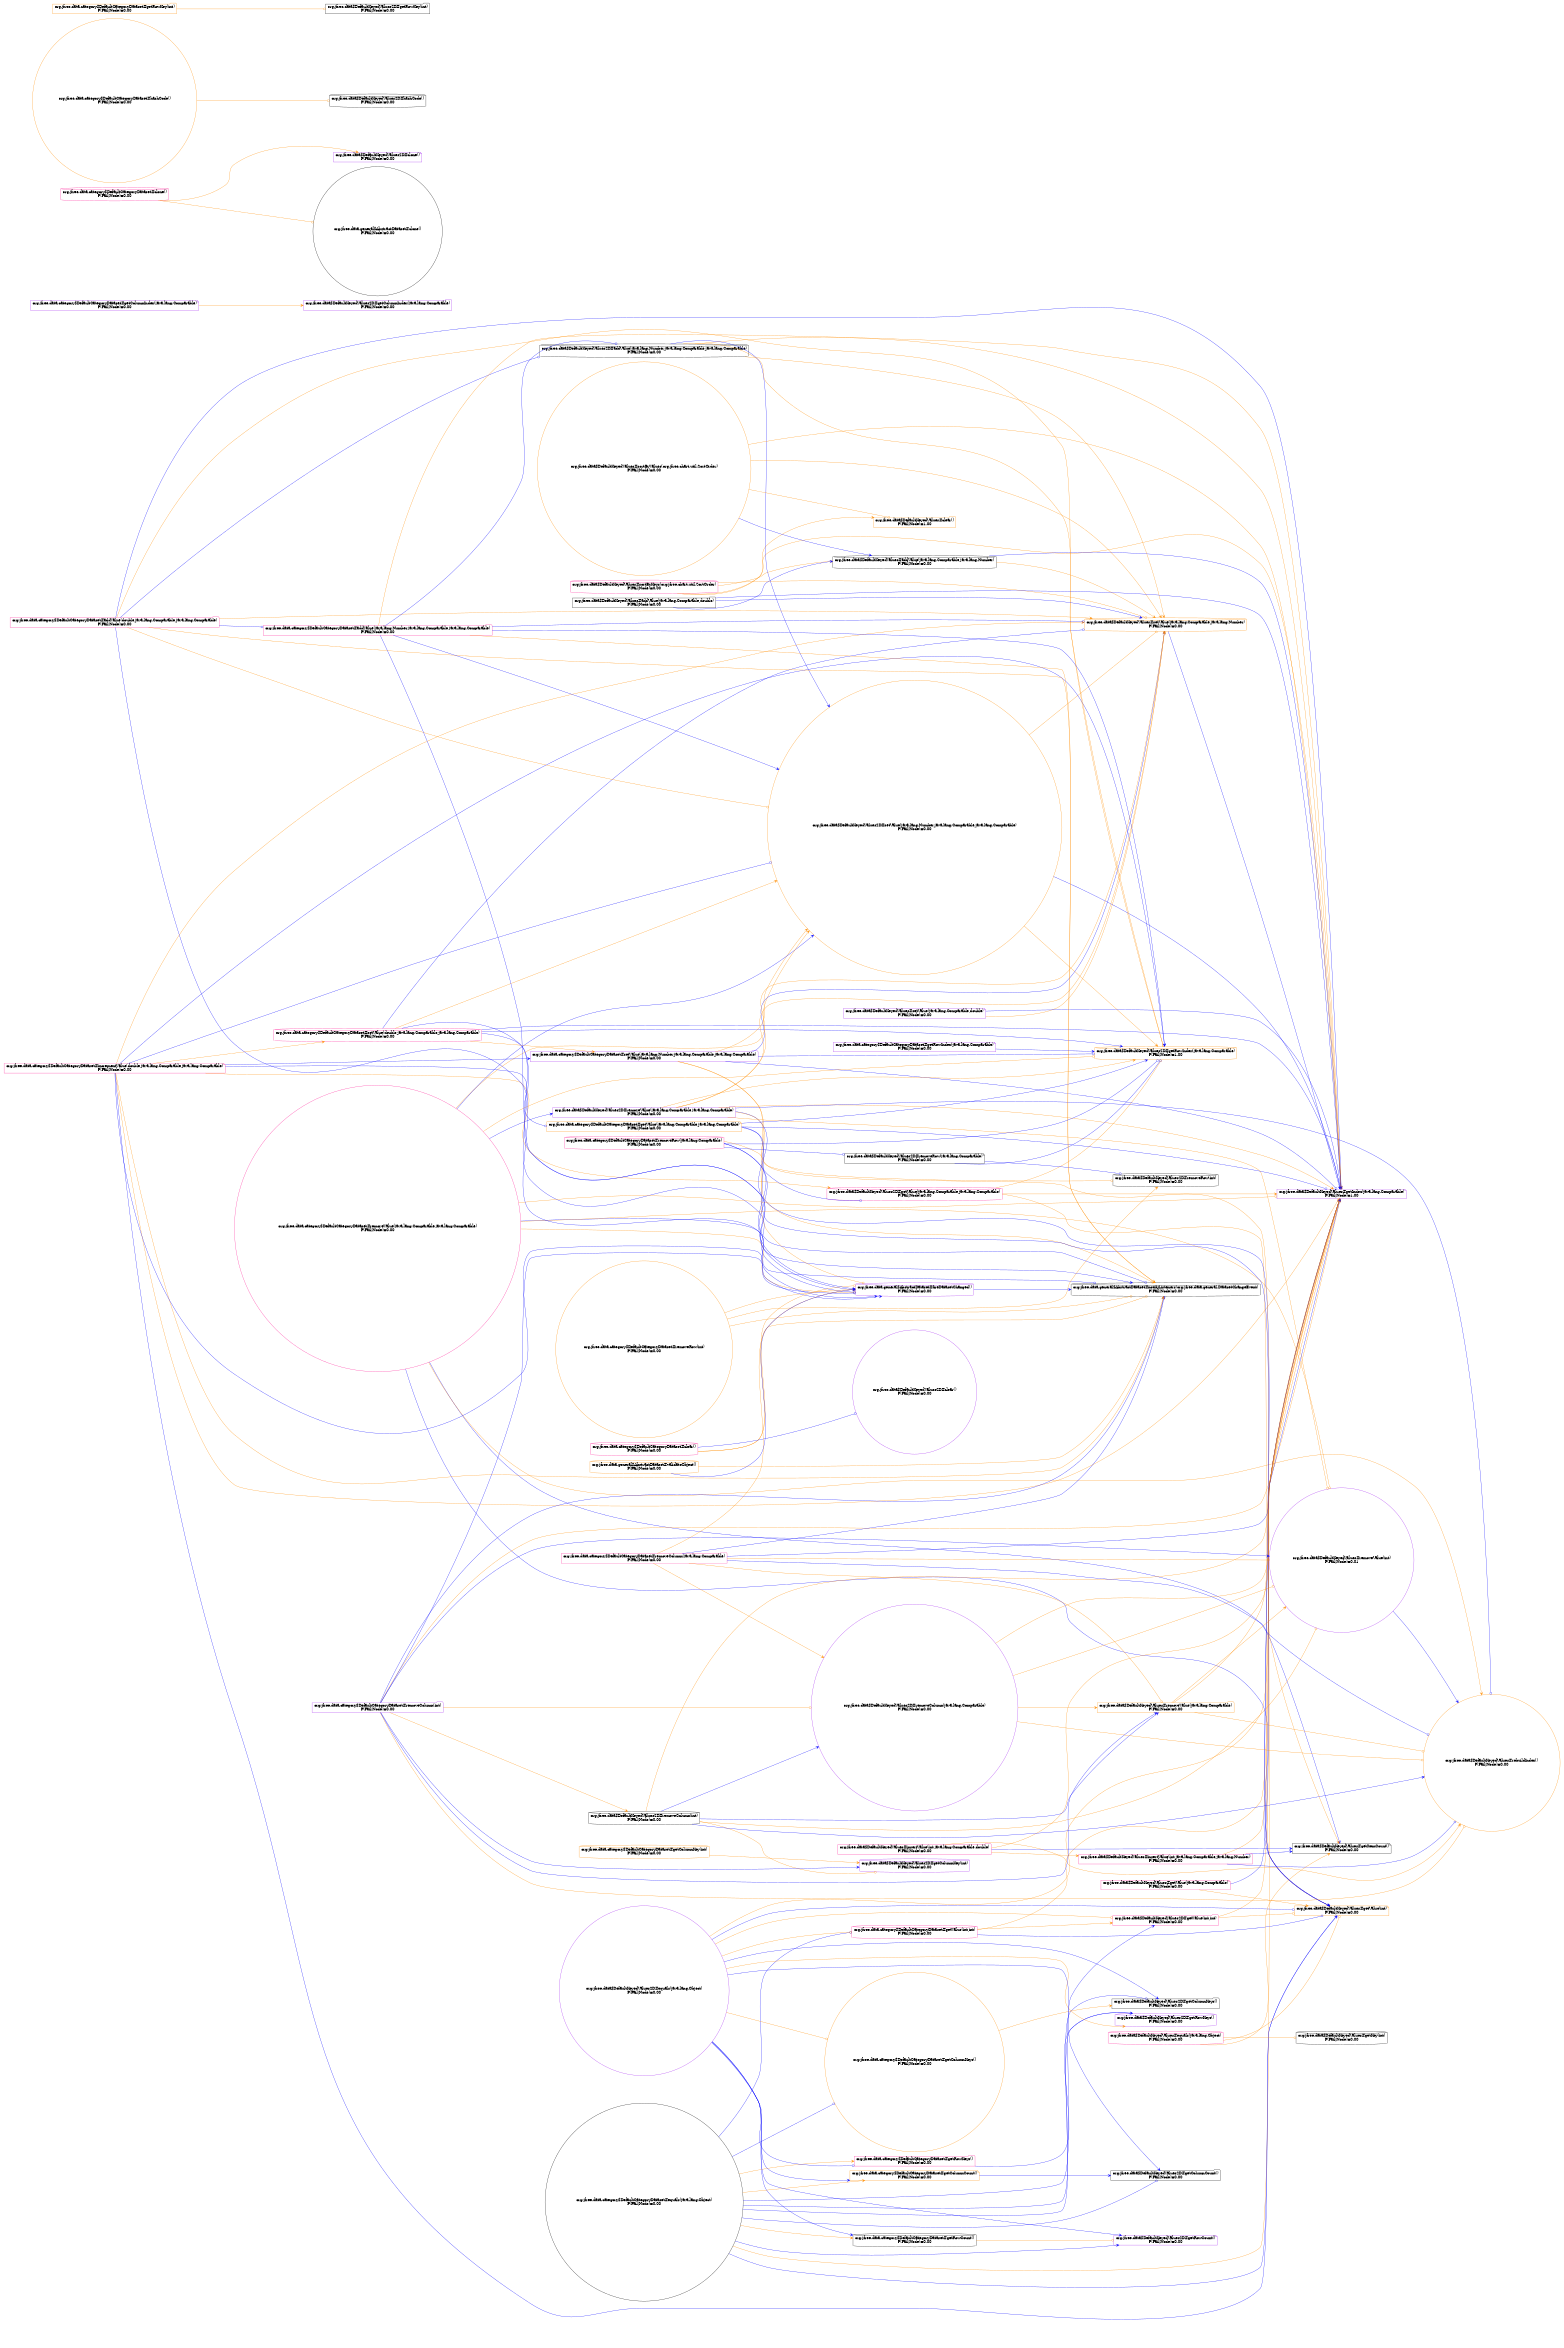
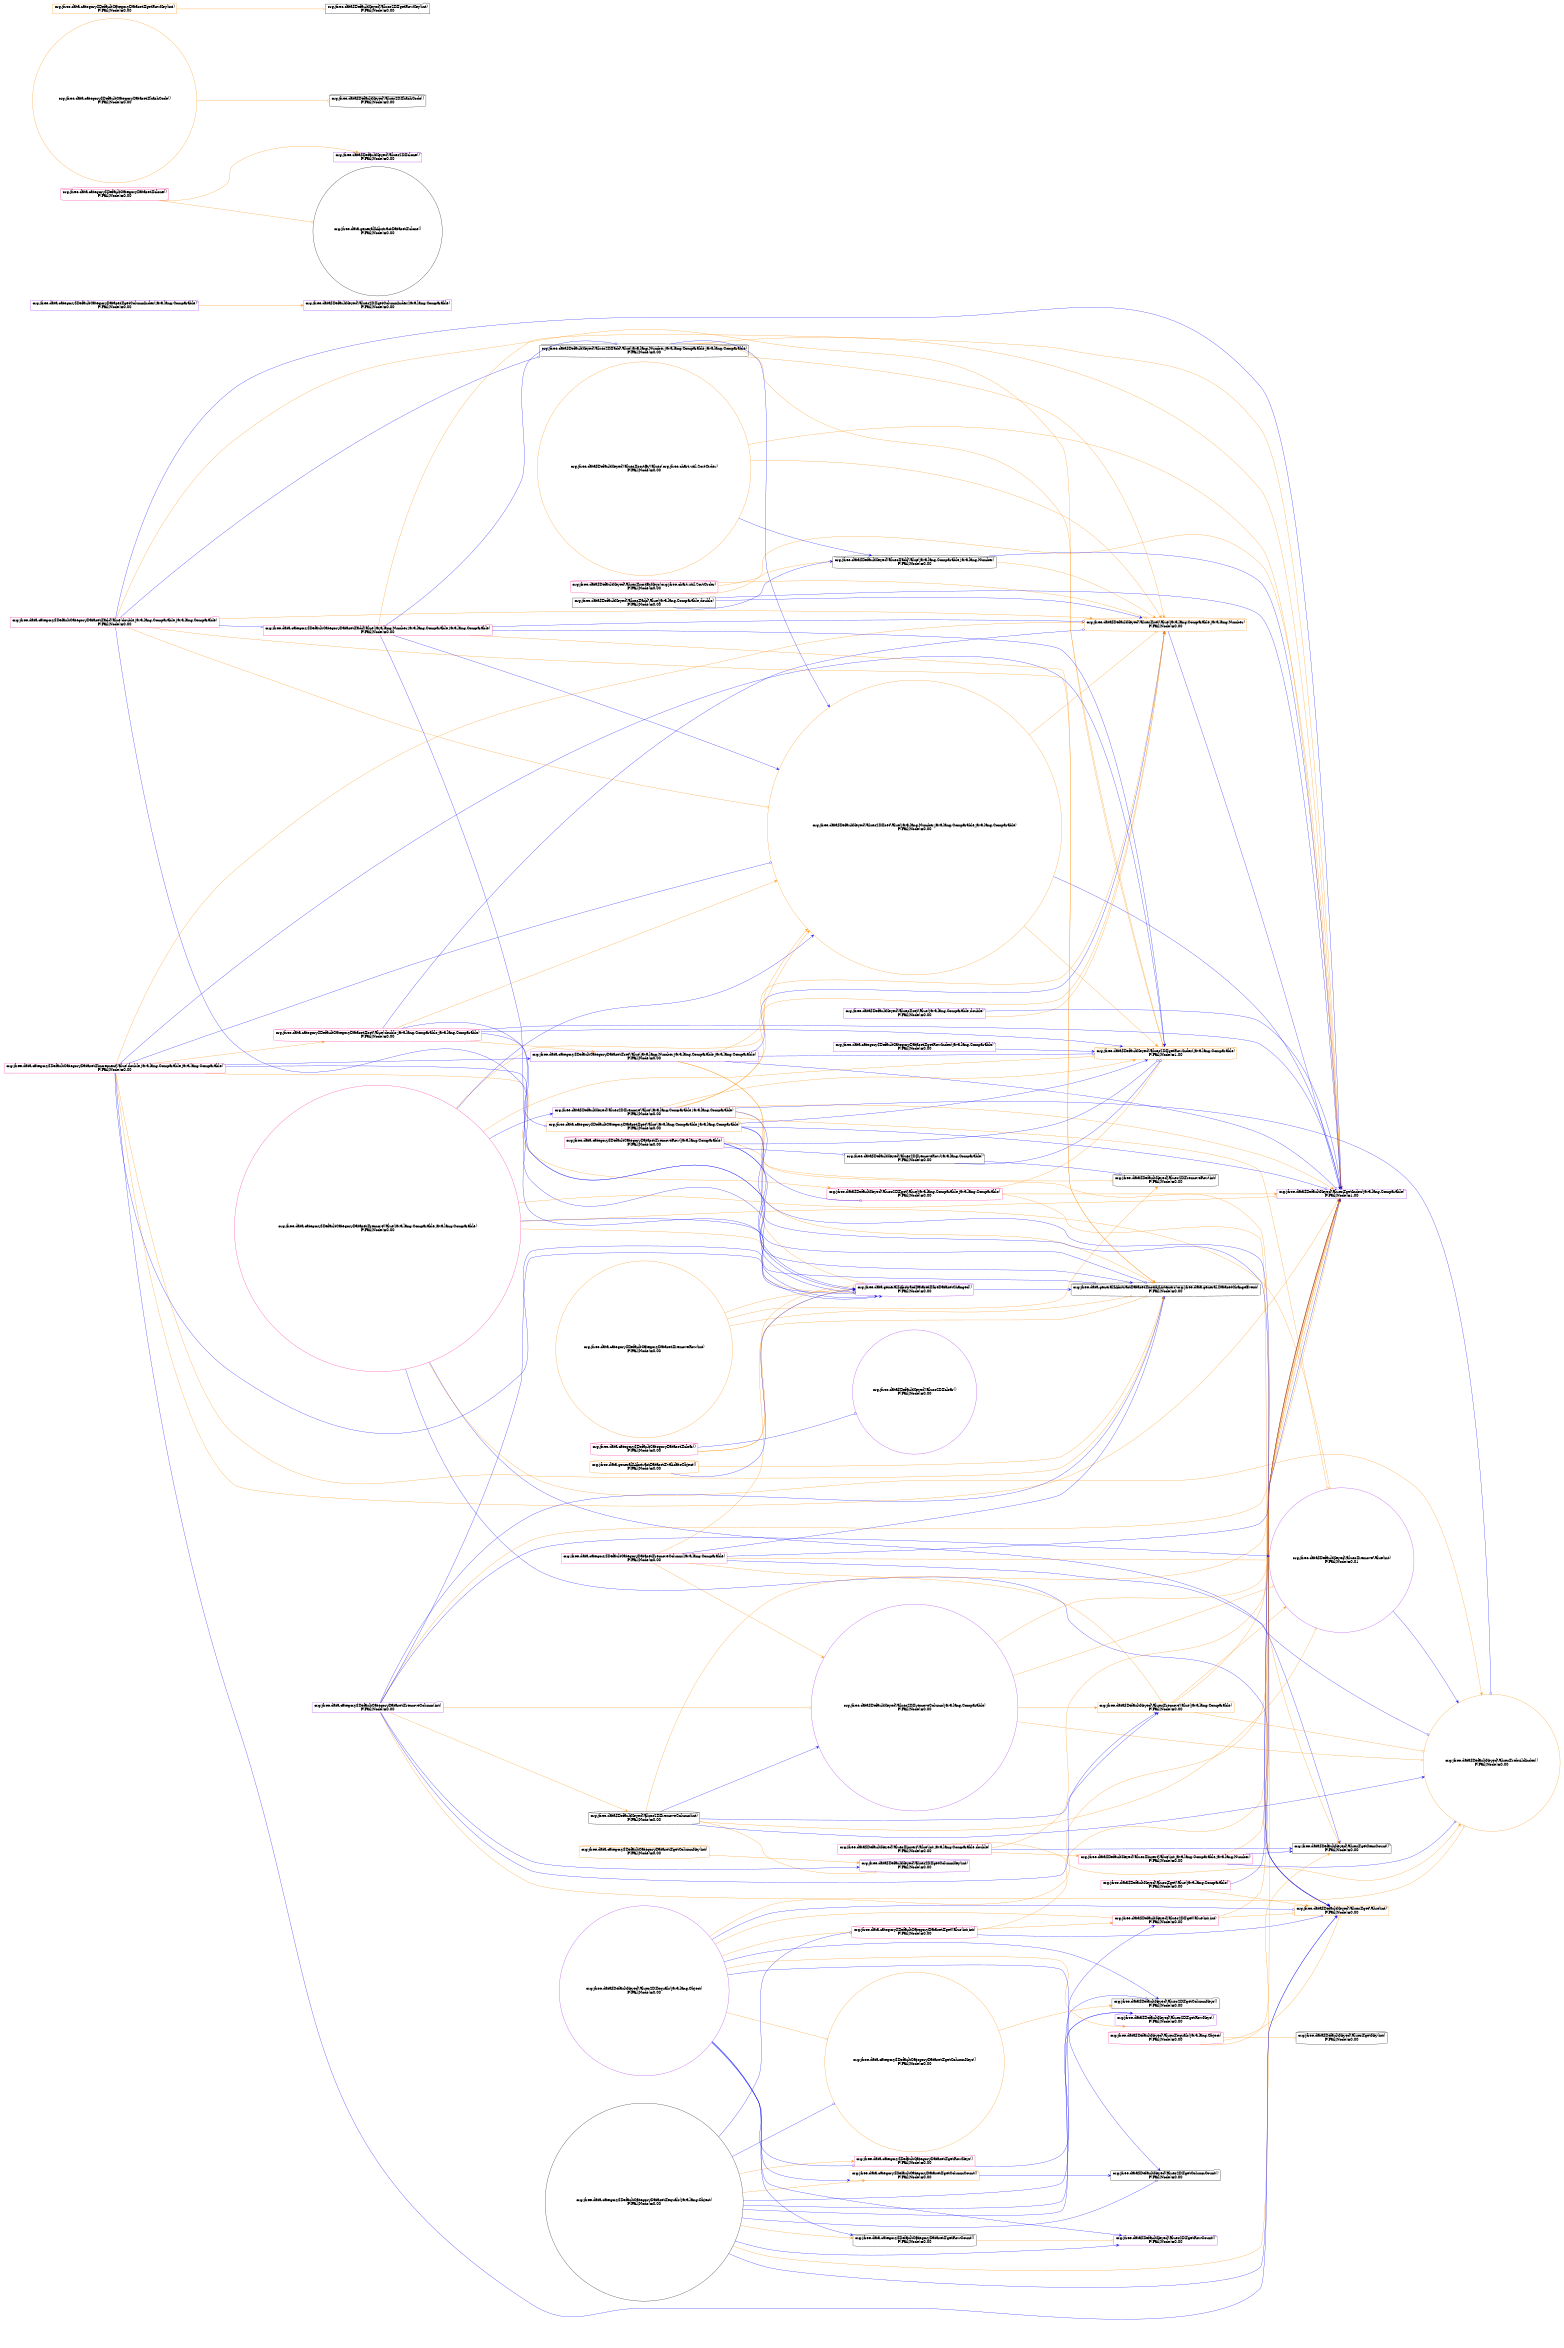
node "org.jfree.data$DefaultKeyedValues#clear() P(Fail|Node)=1.00": removed
